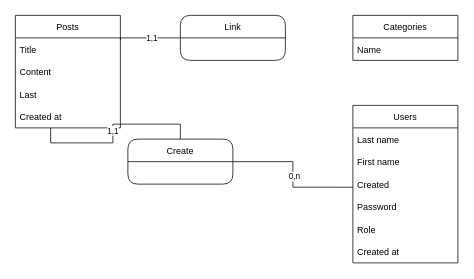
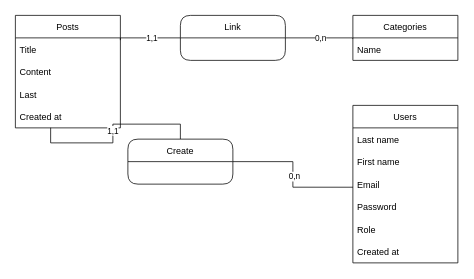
edge "Link" -- "Name": added, label "0,n"
node "Created": label "Created" -> "Email"
